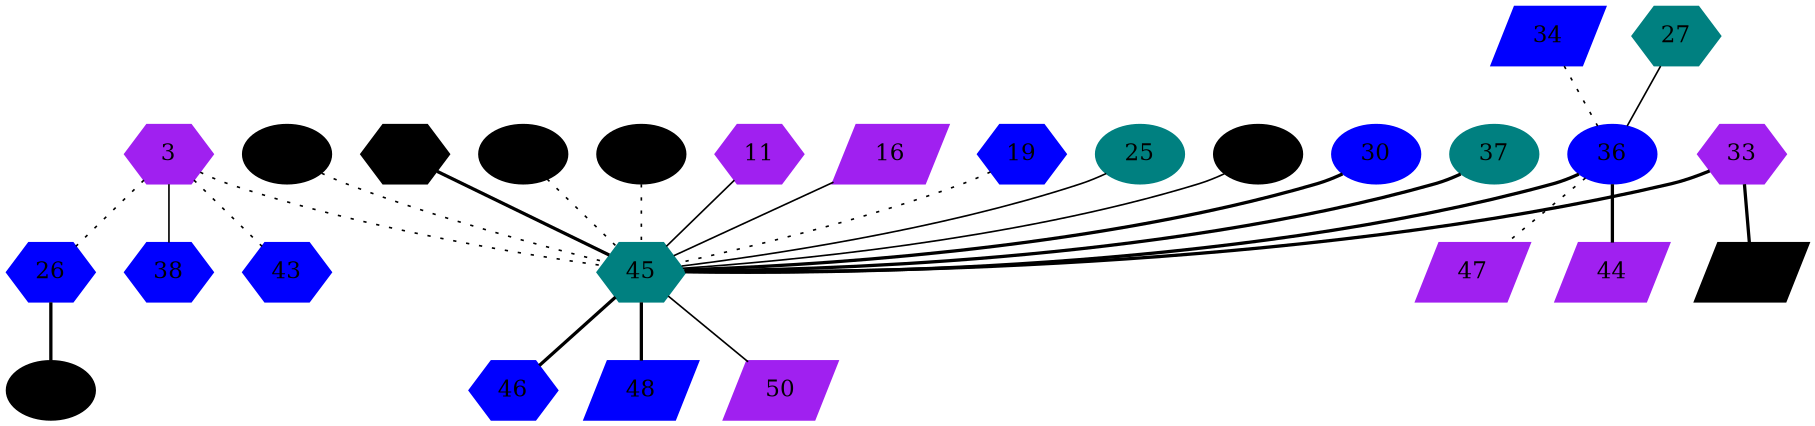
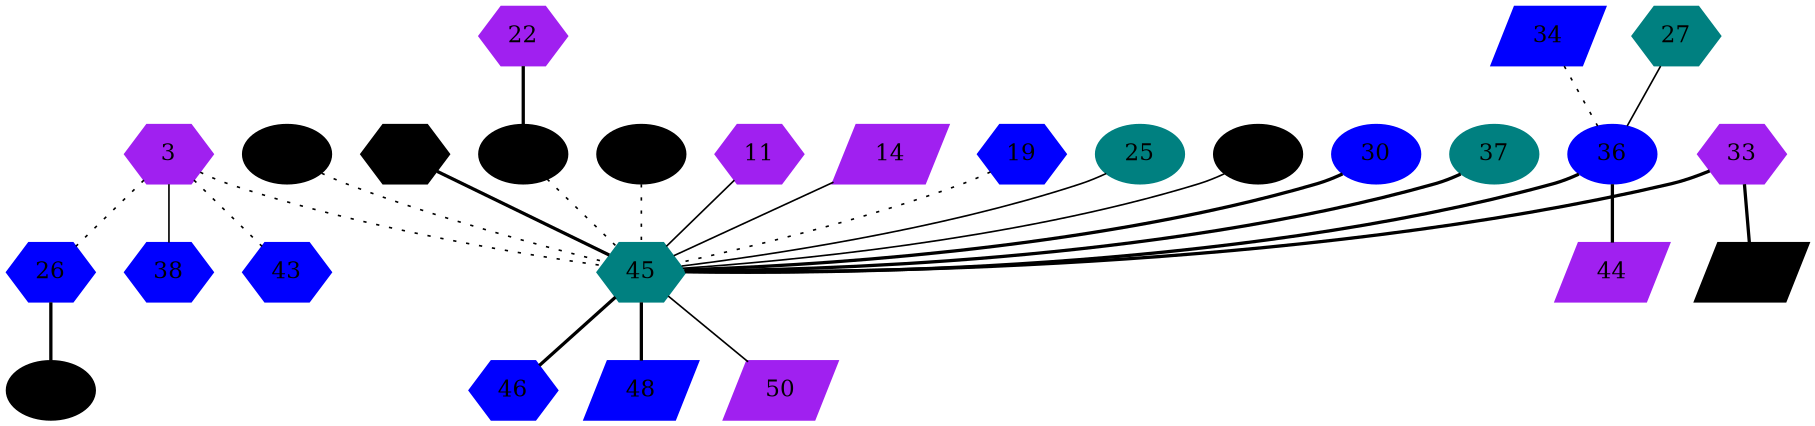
node "22": added
node "16": label "16" -> "14"
node "47": removed
